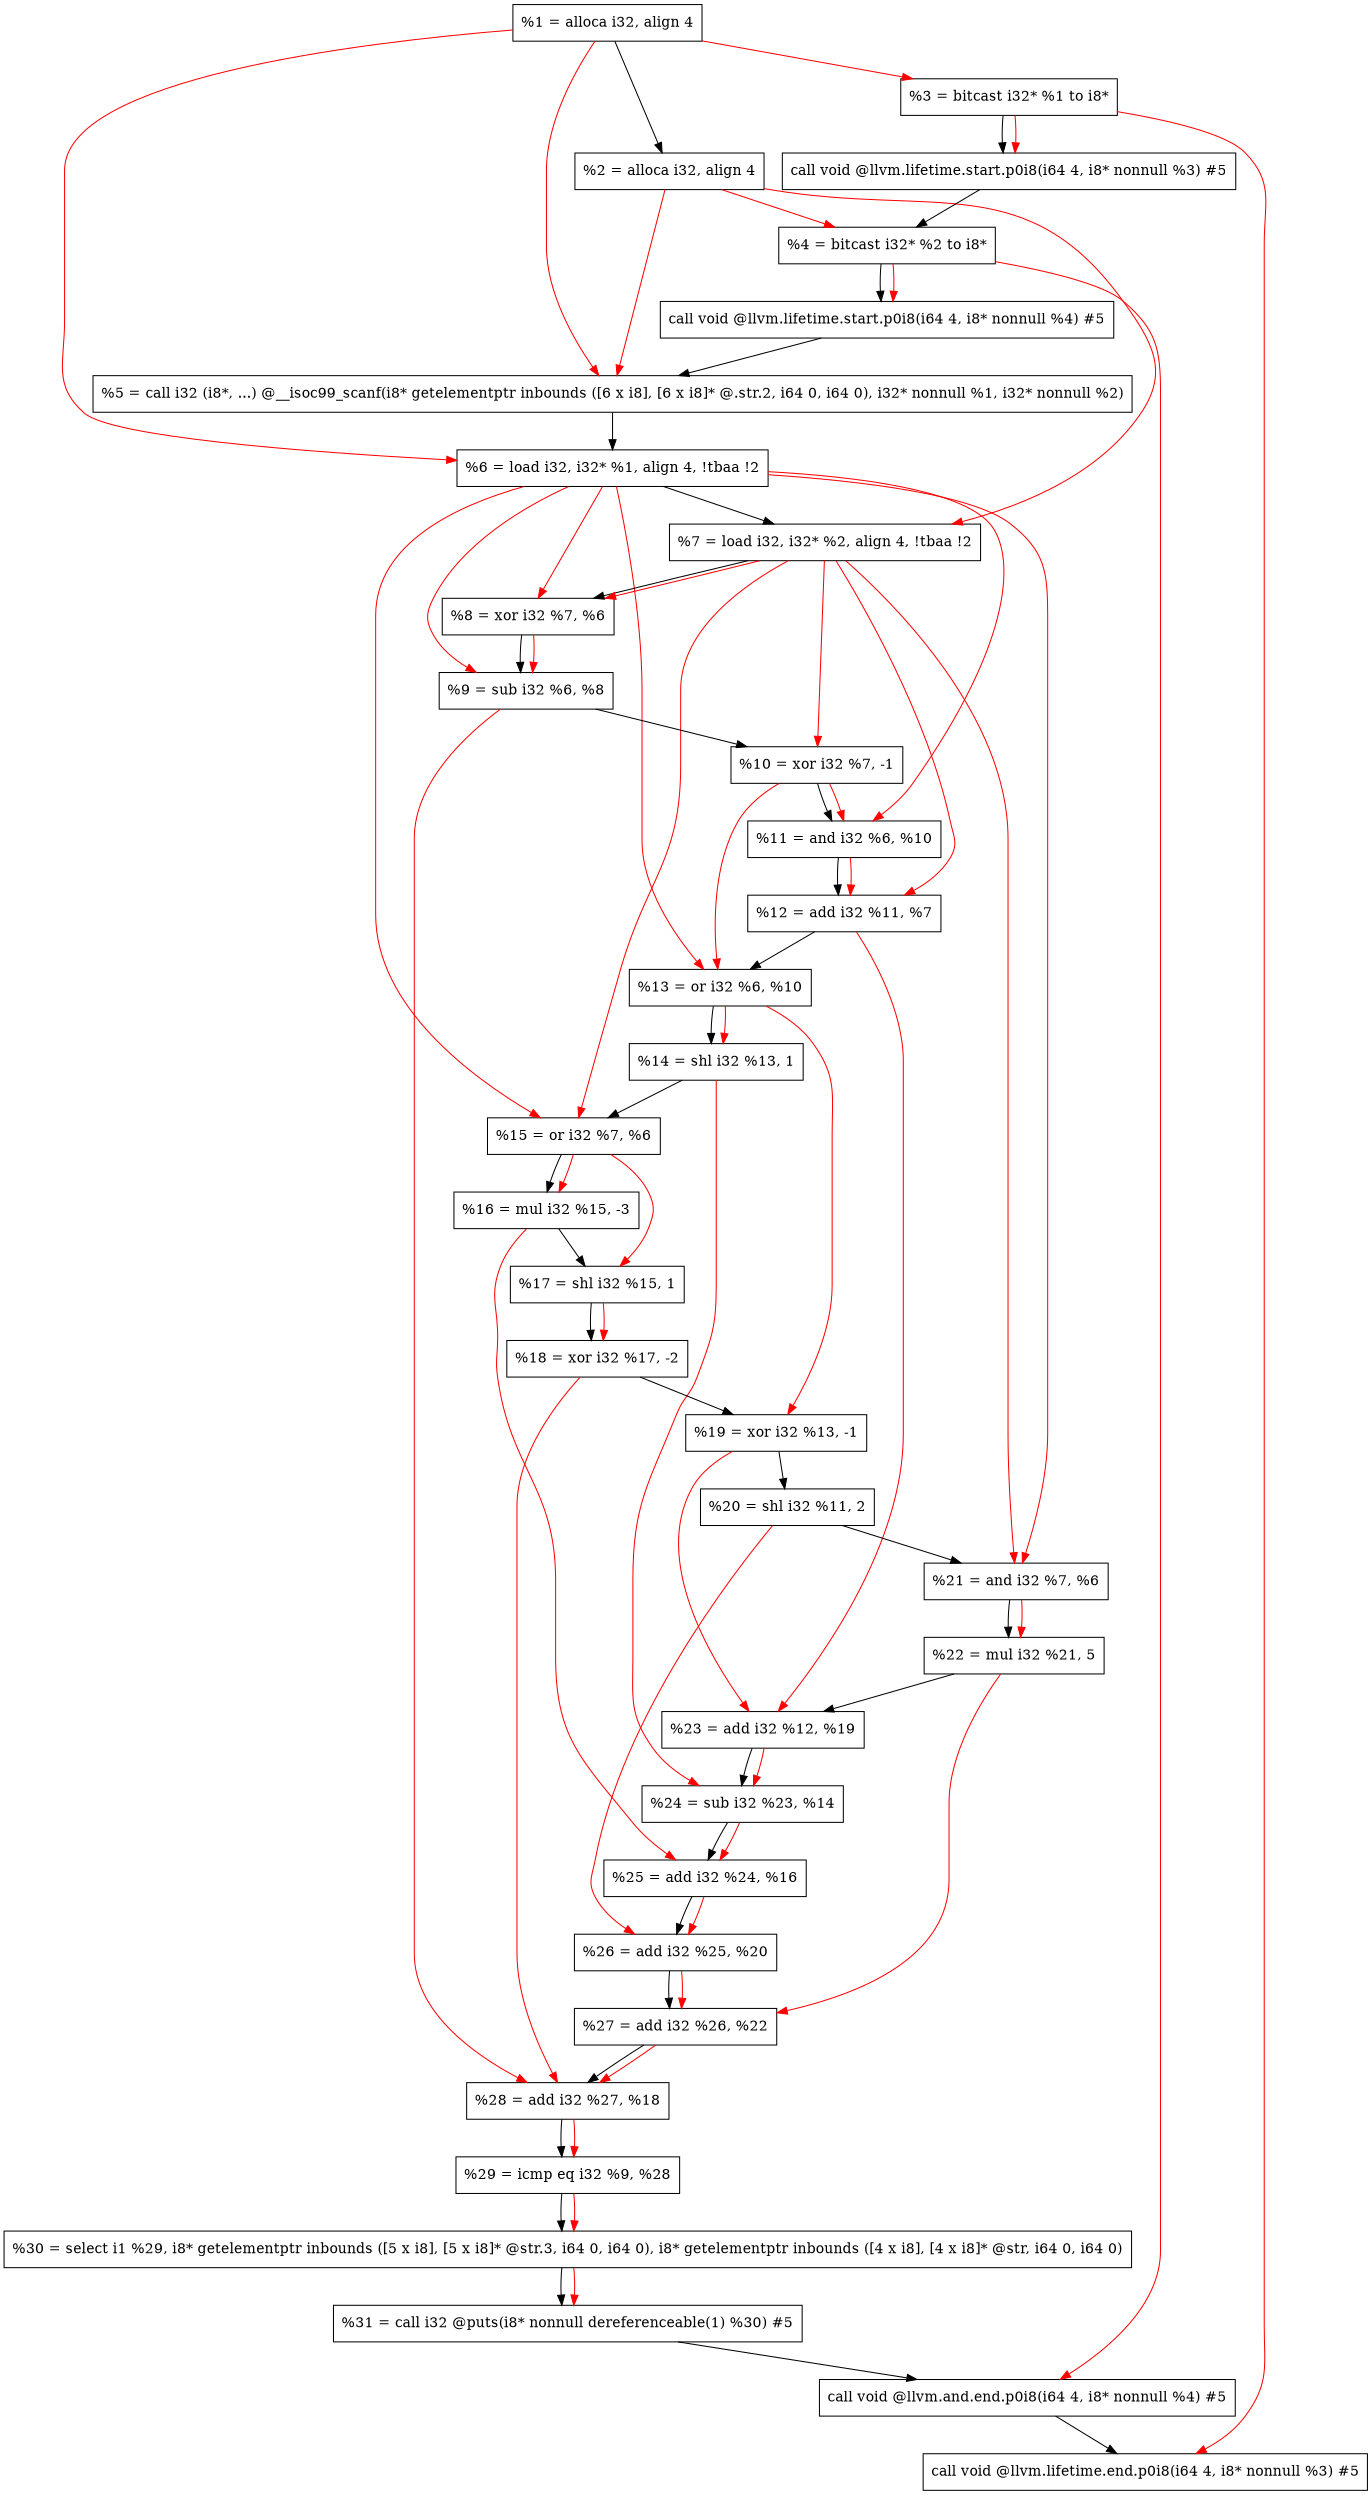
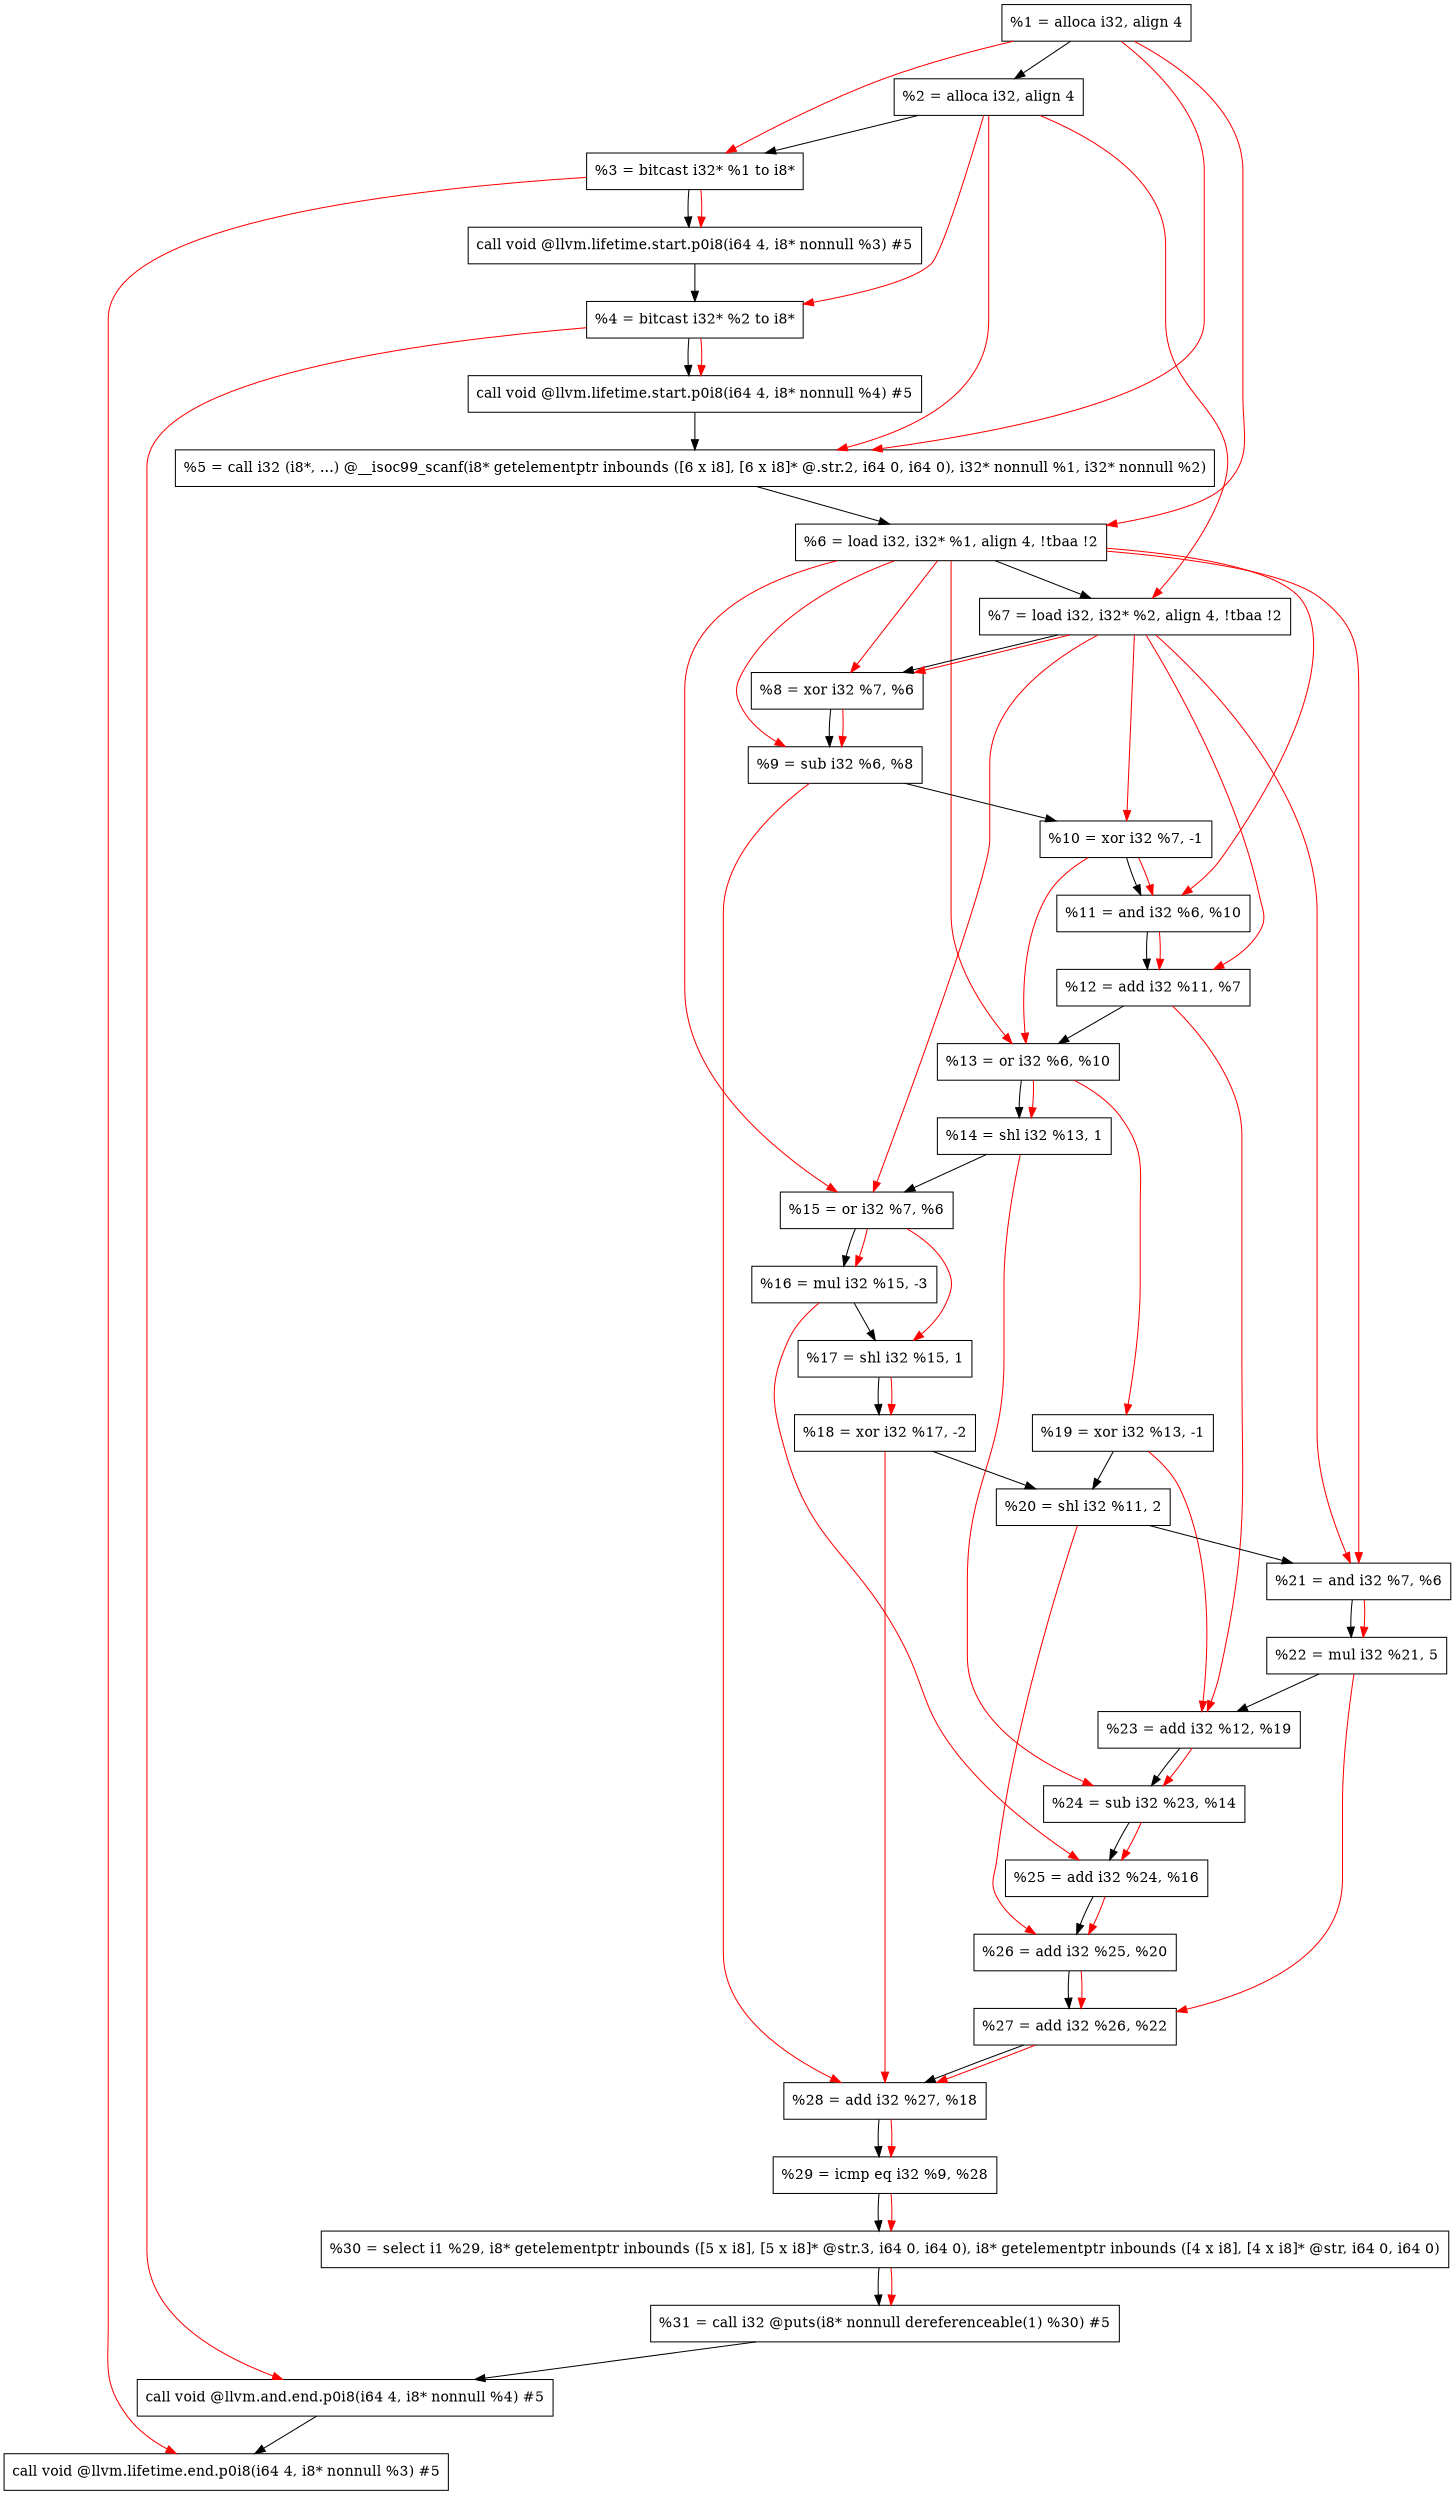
edge "%2 = alloca i32, align 4" -> "%3 = bitcast i32* %1 to i8*": added
edge "%18 = xor i32 %17, -2" -> "%19 = xor i32 %13, -1": now "%18 = xor i32 %17, -2" -> "%20 = shl i32 %11, 2"
